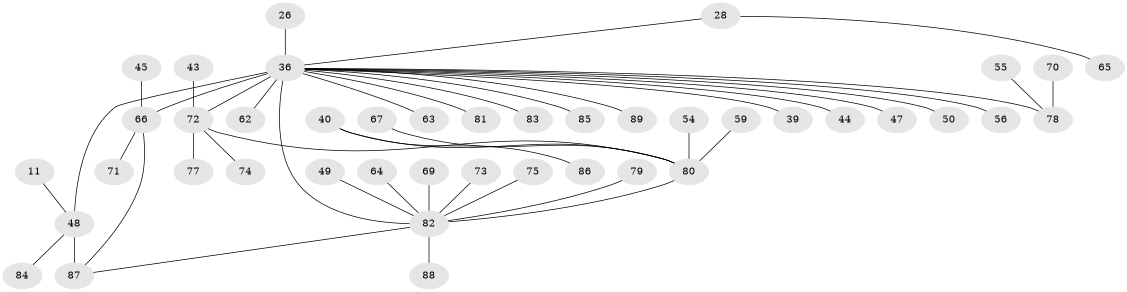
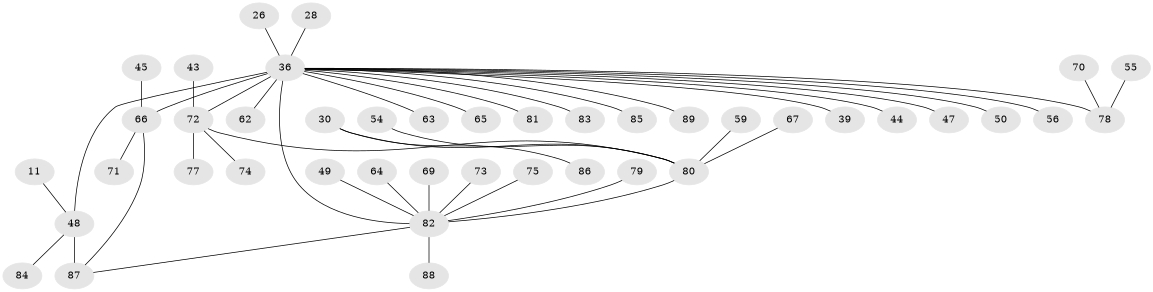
edge "28" -- "65": now "36" -- "65"
node "40": label "40" -> "30"
